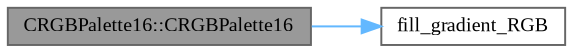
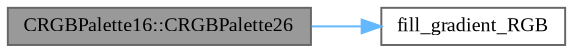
node "CRGBPalette16::CRGBPalette16": label "CRGBPalette16::CRGBPalette16" -> "CRGBPalette16::CRGBPalette26"
